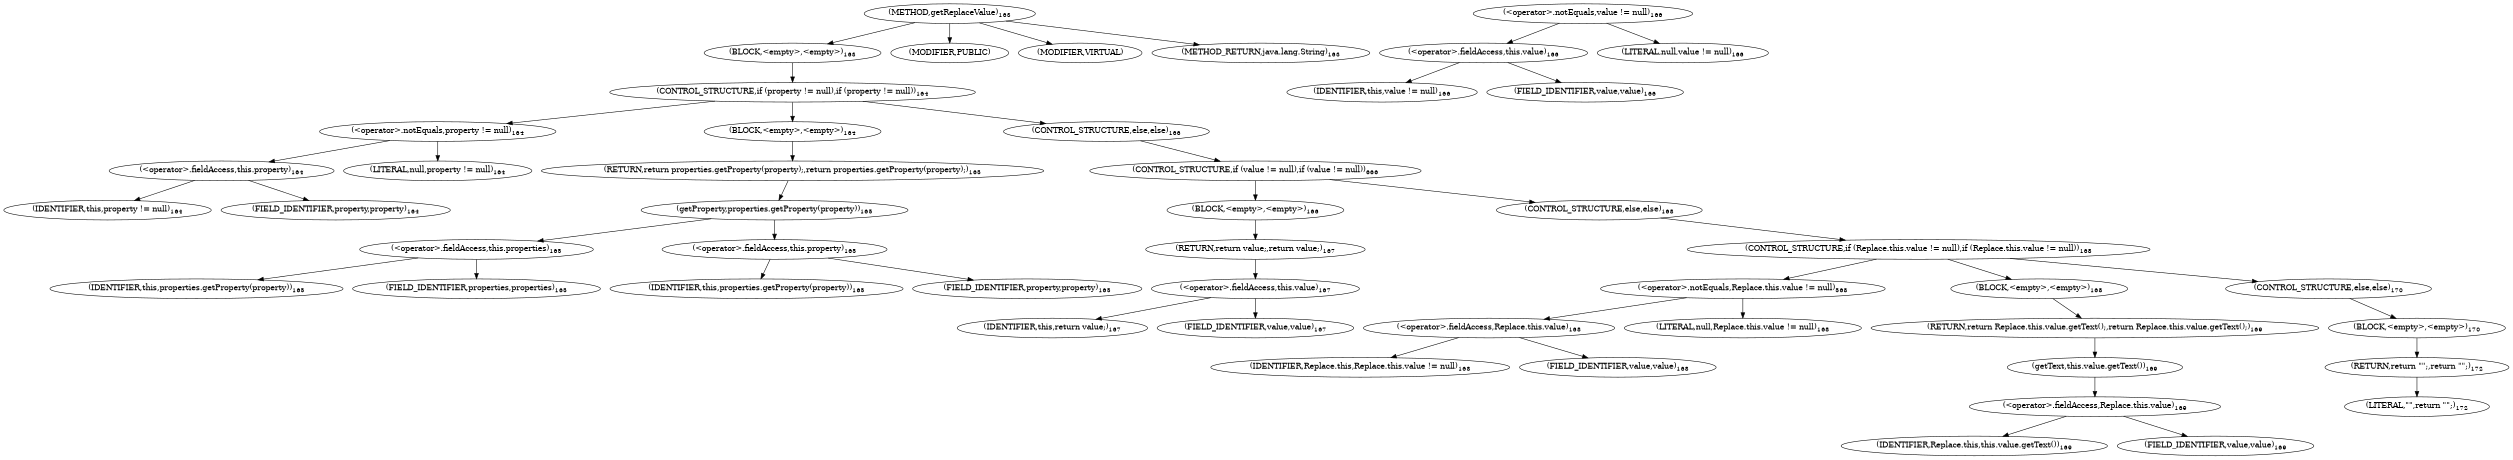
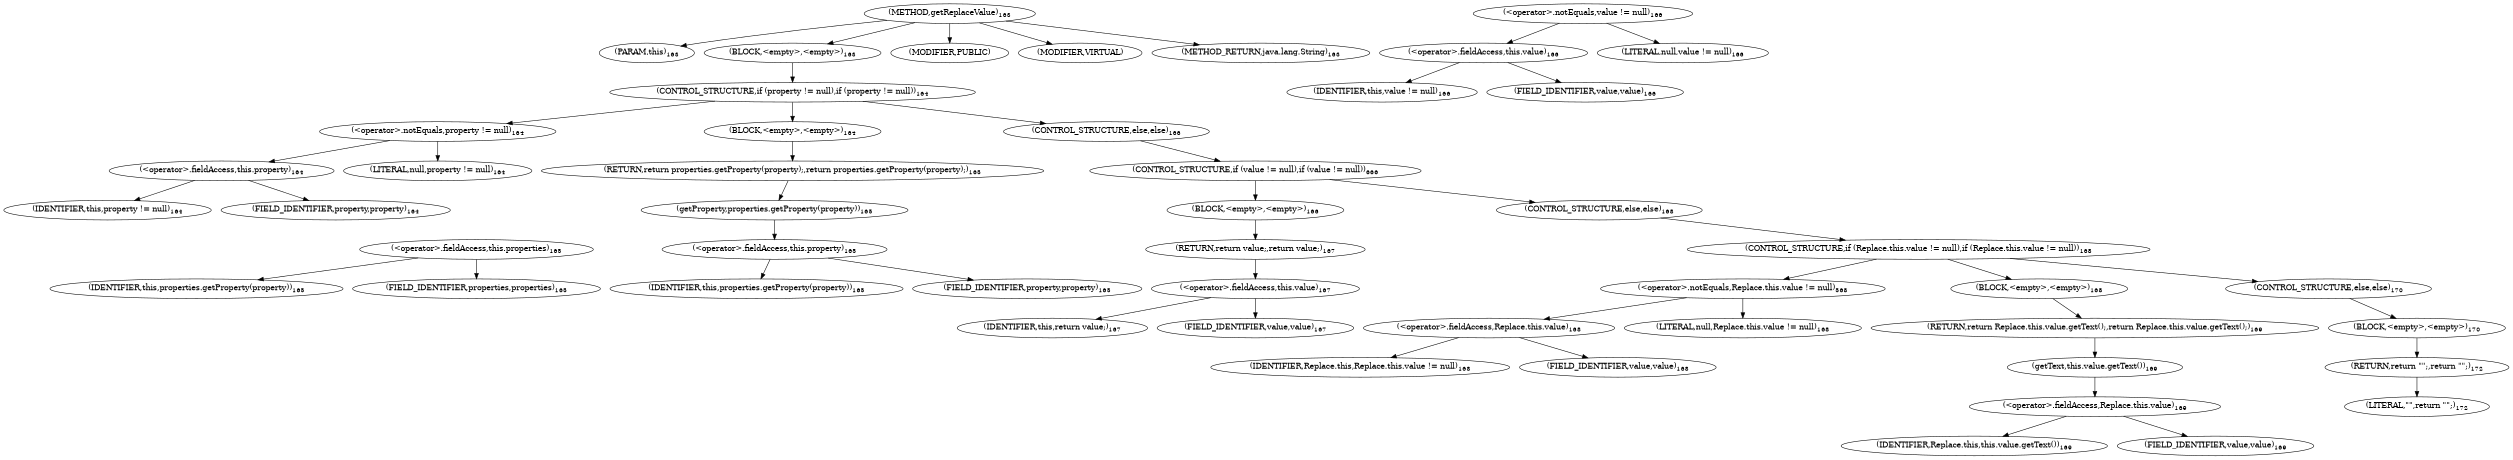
node "(PARAM,this)": added
edge "(getProperty,properties.getProperty(property))" -> "(<operator>.fieldAccess,this.properties)": removed
